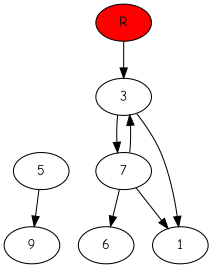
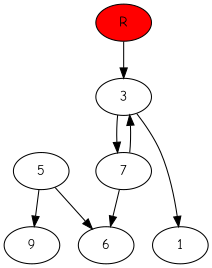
edge "5" -> "6": added
edge "7" -> "1": removed
